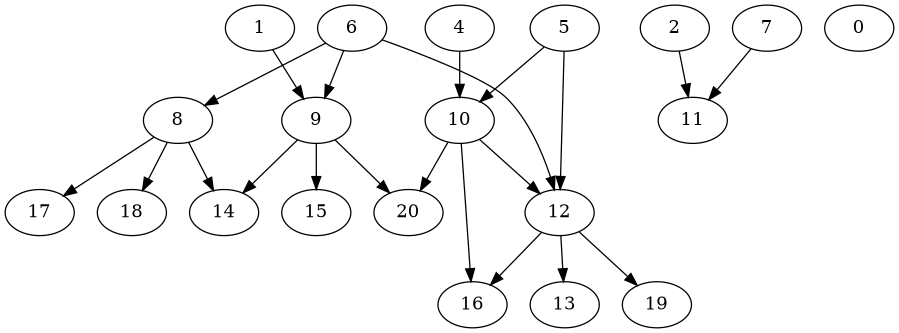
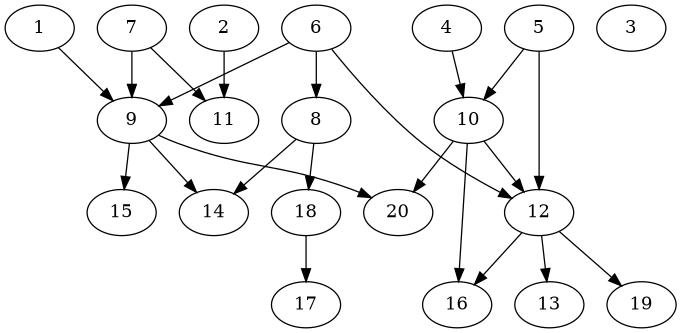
node "0": label "0" -> "3"
edge "7" -> "9": added
edge "8" -> "17": now "18" -> "17"
